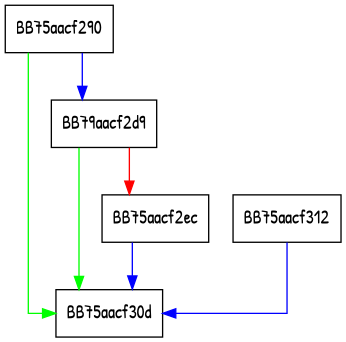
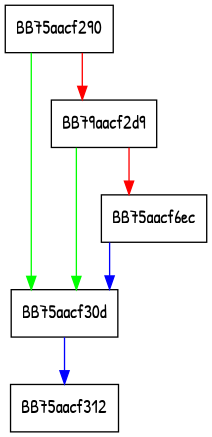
edge "BB75aacf290" -> "BB79aacf2d9": color blue -> red
node "BB75aacf2ec": label "BB75aacf2ec" -> "BB75aacf6ec"
edge "BB75aacf312" -> "BB75aacf30d": reversed
